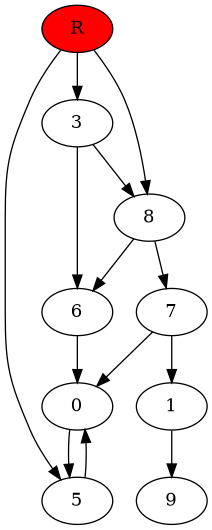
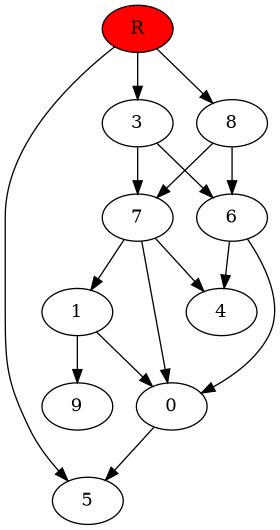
edge "3" -> "8": now "3" -> "7"
node "4": added
edge "5" -> "0": now "1" -> "0"
